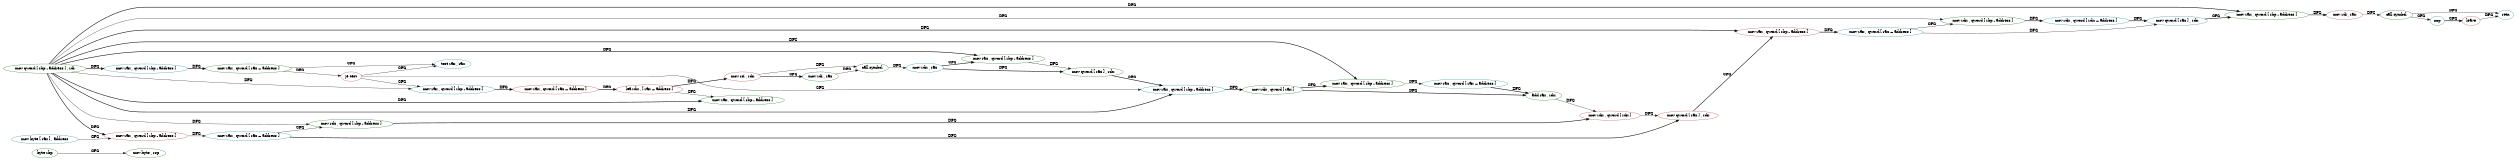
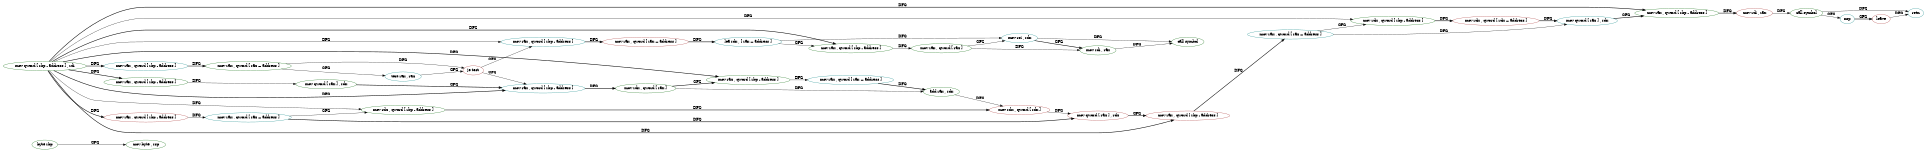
node "mov rdx , qword [ rdx + address ]": color teal -> brown
node "mov rax , qword [ rax ]": added
node "mov rdx , rax": removed
edge "je test" -> "test rax , rax": reversed
node "mov rsi , rdx": color brown -> teal
edge "lea rdx , [ rax + address ]" -> "mov rsi , rdx": style bold -> solid
node "lea rdx , [ rax + address ]": color brown -> teal
edge "mov rdx , qword [ rax ]" -> "add rax , rdx": style bold -> solid
node "mov byte [ rax ] , address": removed
